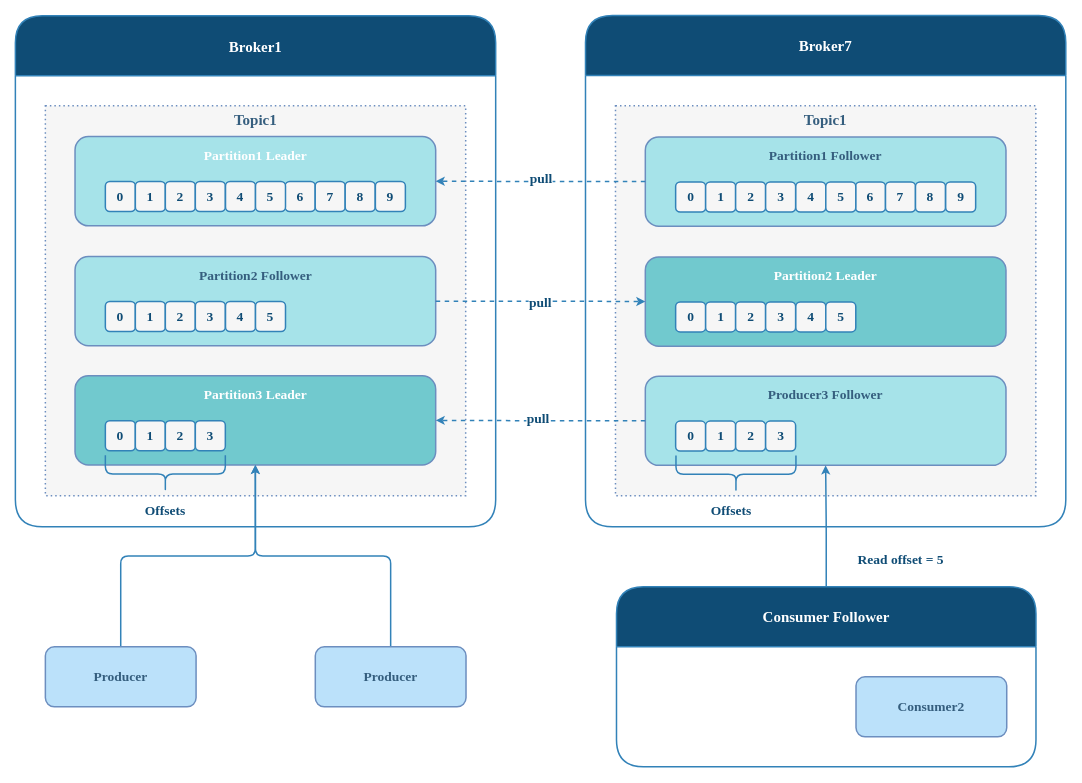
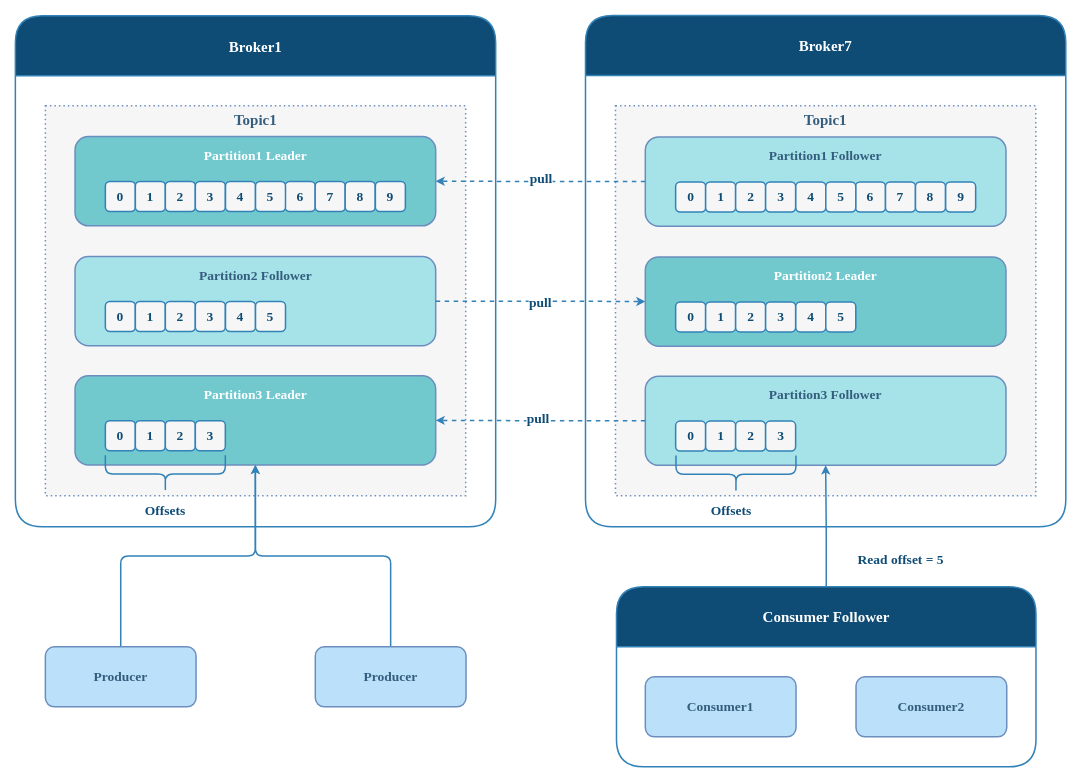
node "Partition1 Leader": fillcolor #a6e3e9 -> #71c9ce
node "Producer3 Follower": label "Producer3 Follower" -> "Partition3 Follower"
node "Consumer1": added
